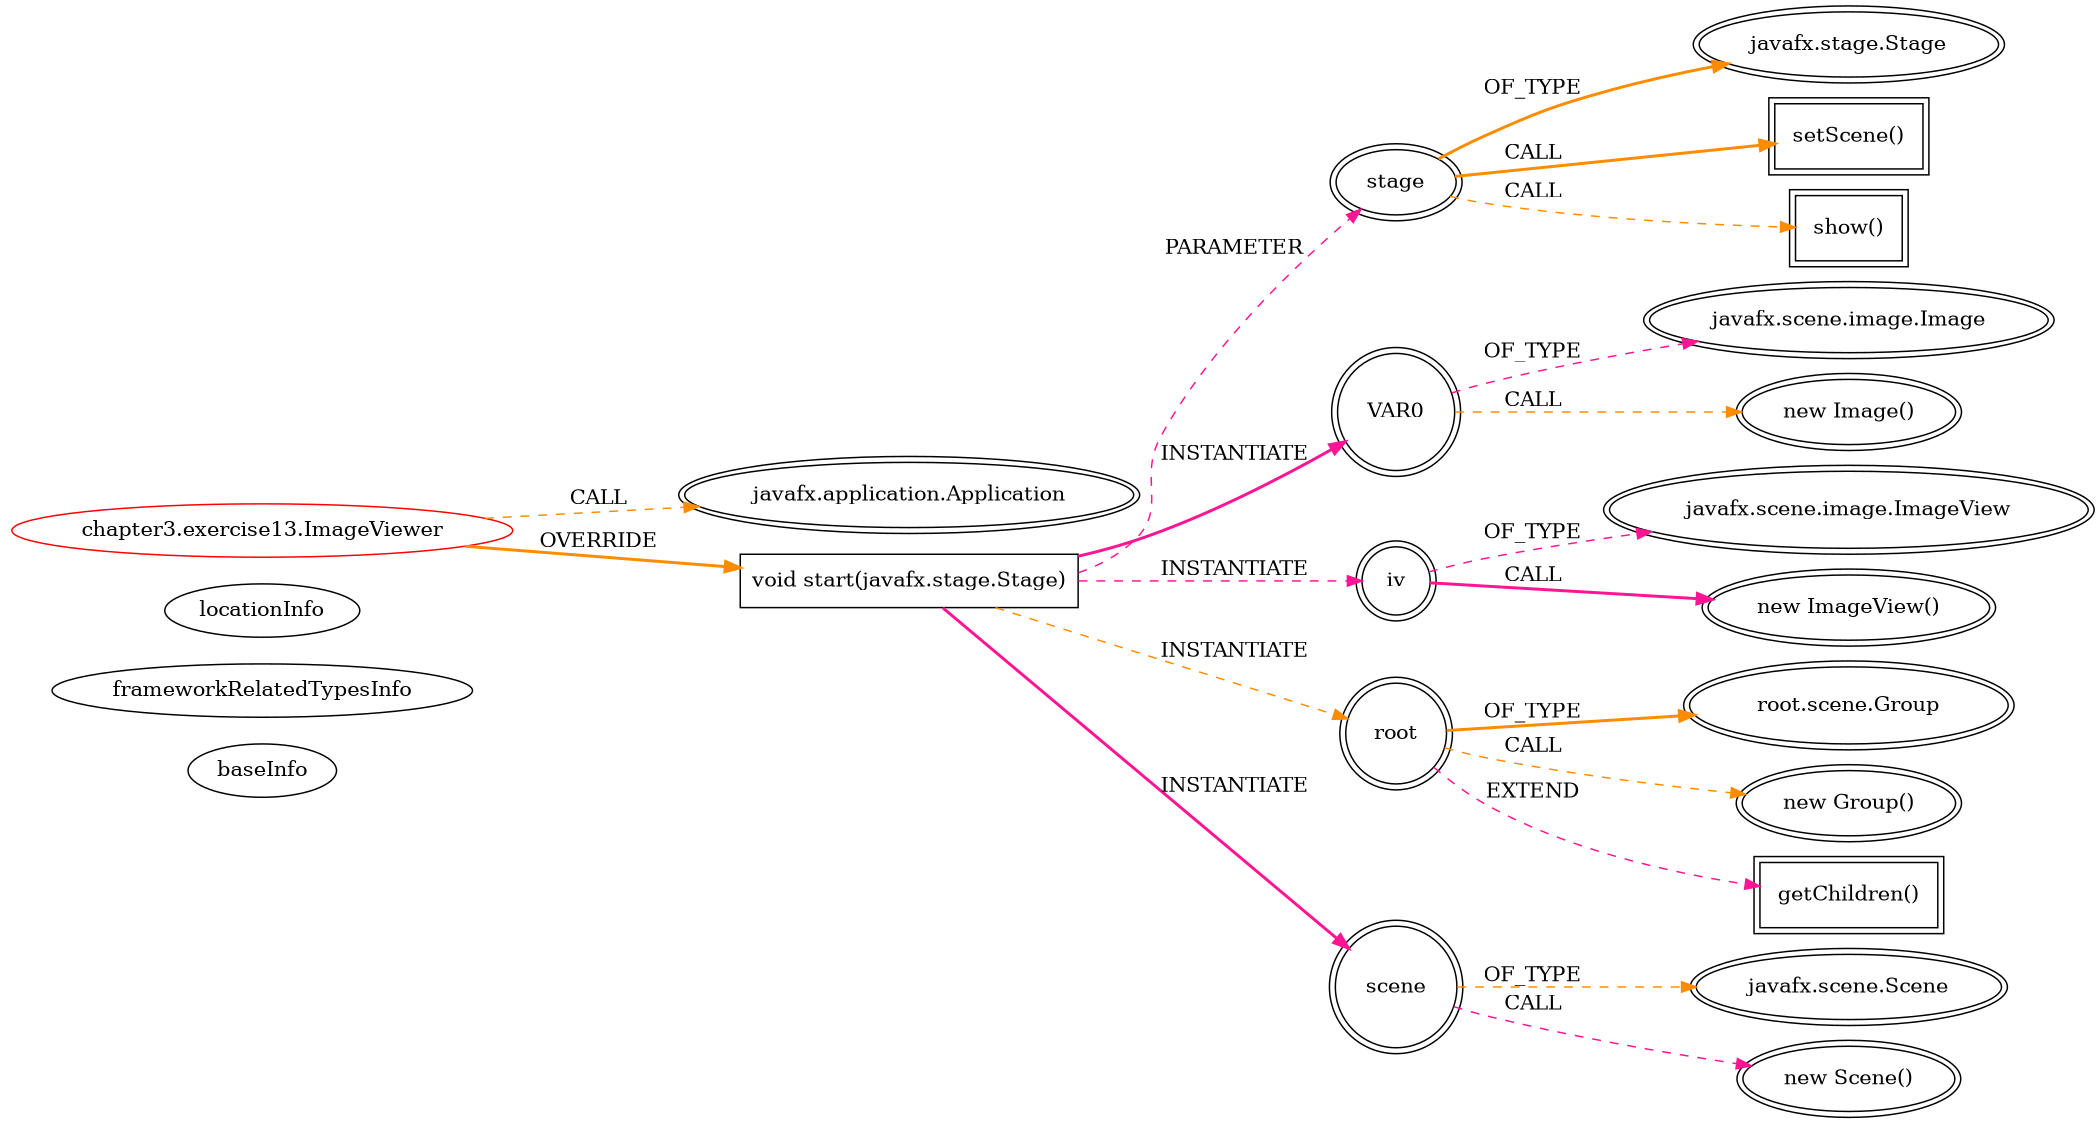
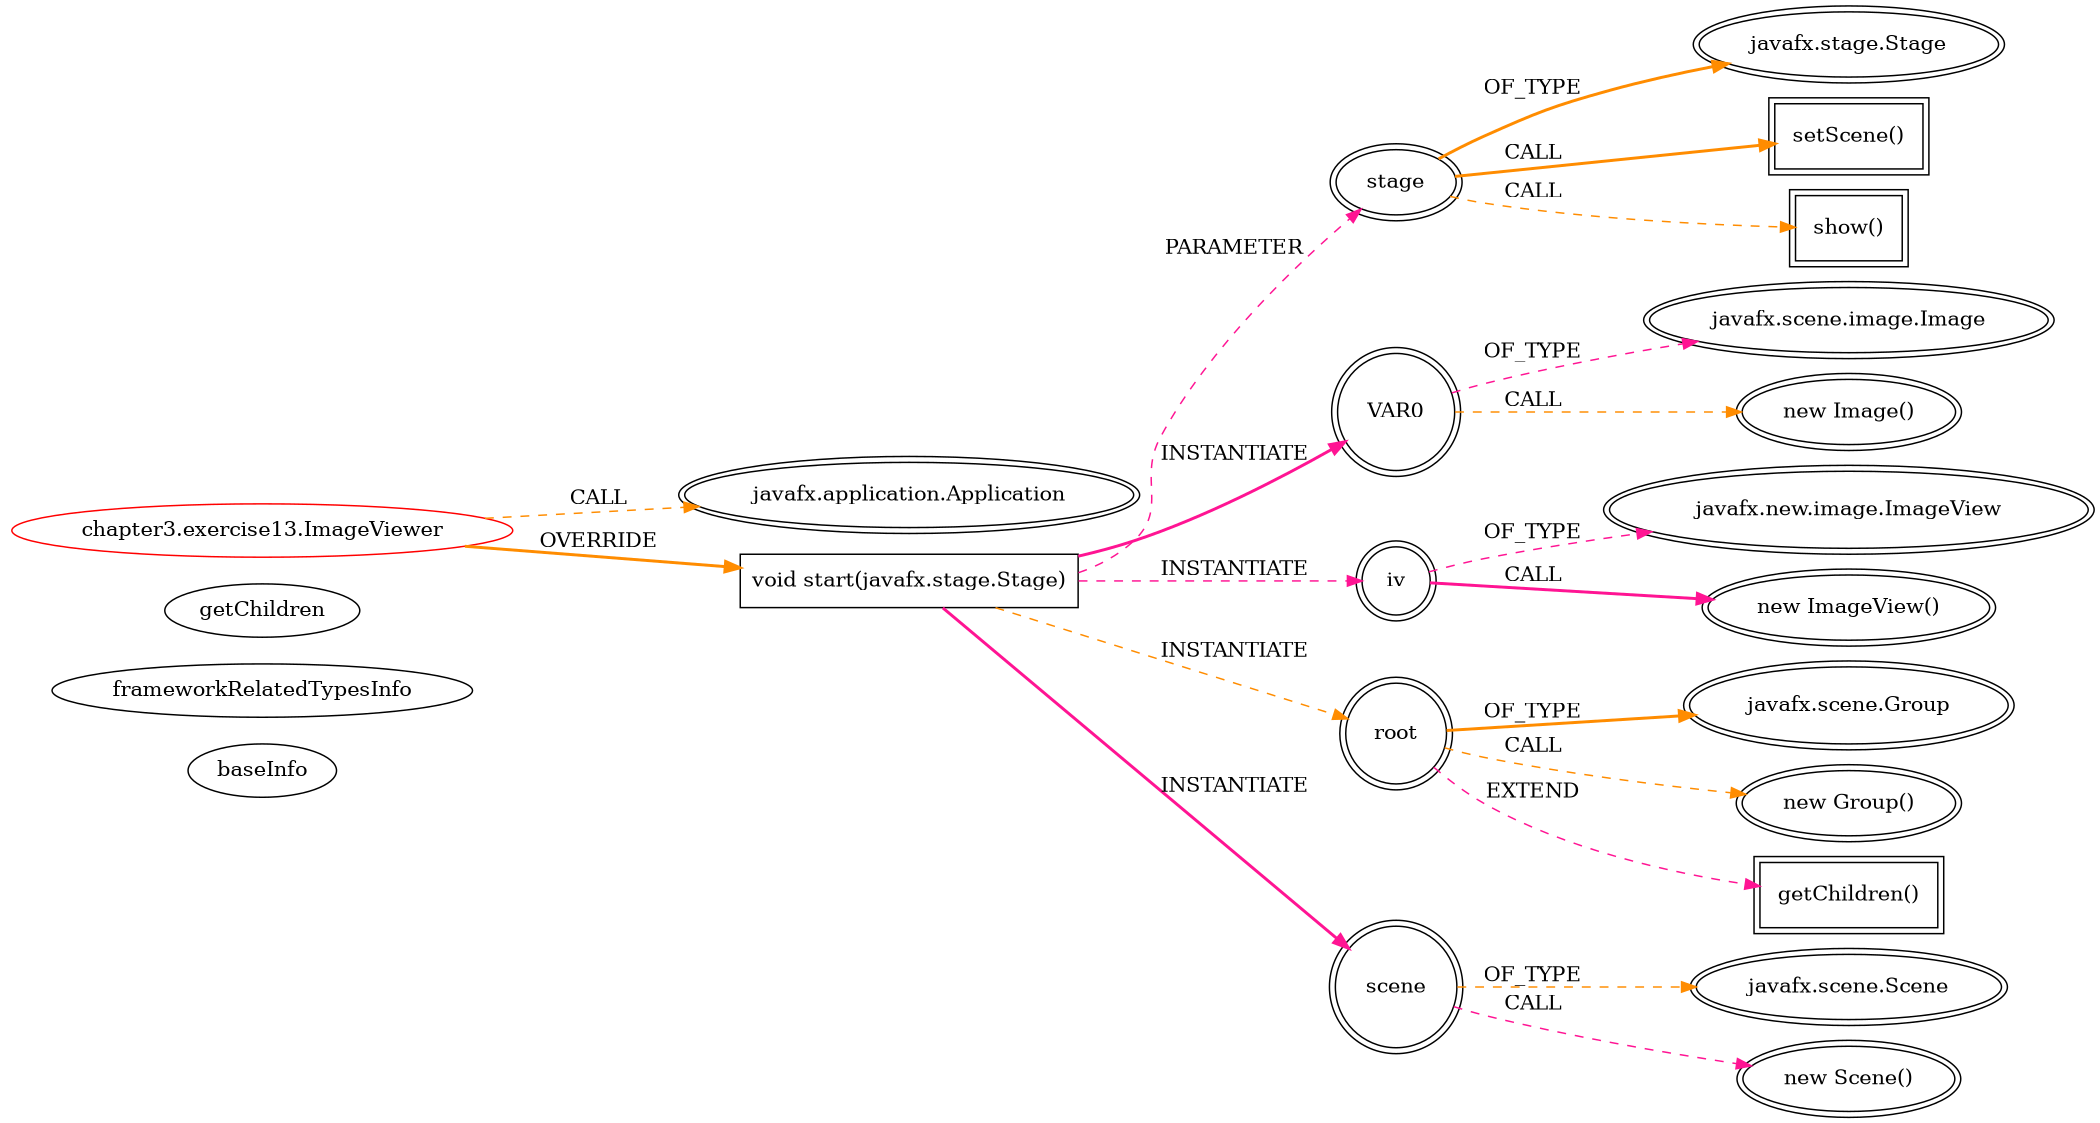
node "javafx.scene.image.ImageView": label "javafx.scene.image.ImageView" -> "javafx.new.image.ImageView"
node "locationInfo": label "locationInfo" -> "getChildren"
node "root.scene.Group": label "root.scene.Group" -> "javafx.scene.Group"
